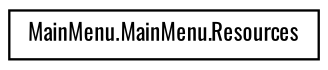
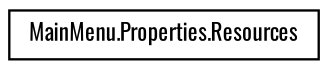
node "MainMenu.MainMenu.Resources": label "MainMenu.MainMenu.Resources" -> "MainMenu.Properties.Resources"
